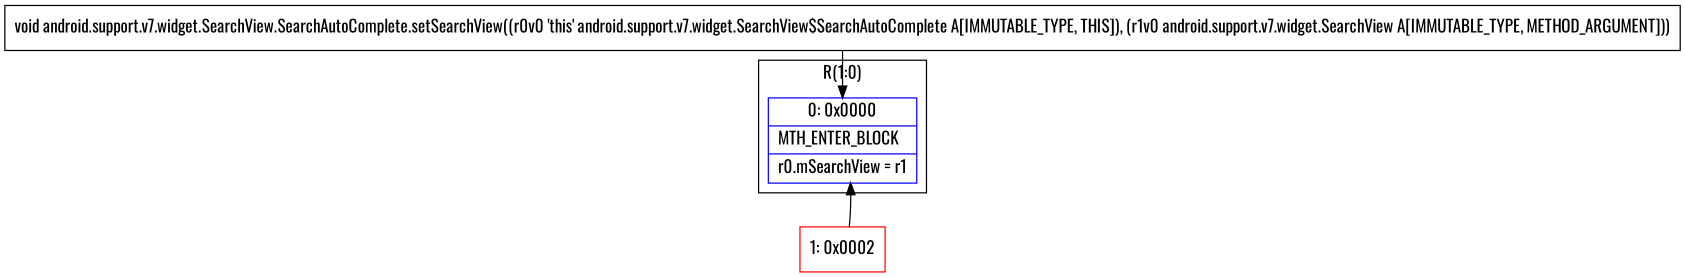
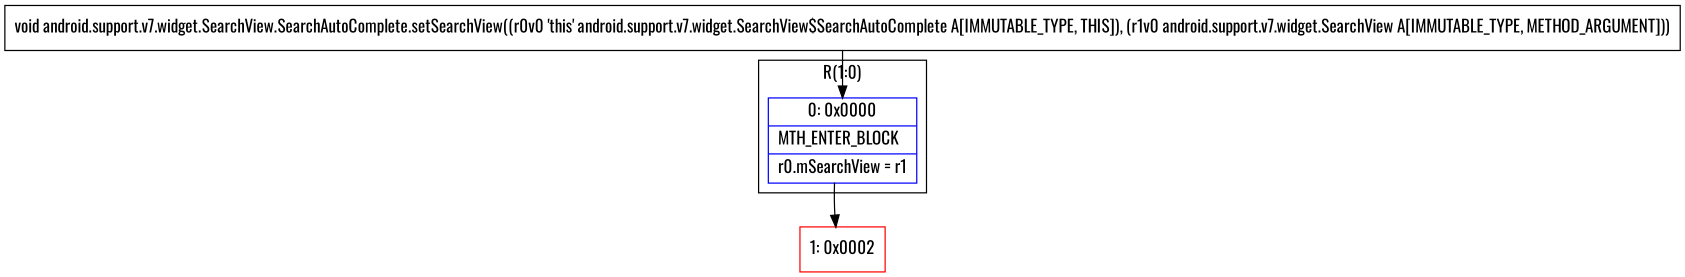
edge "1: 0x0002" -> "0: 0x0000": reversed
